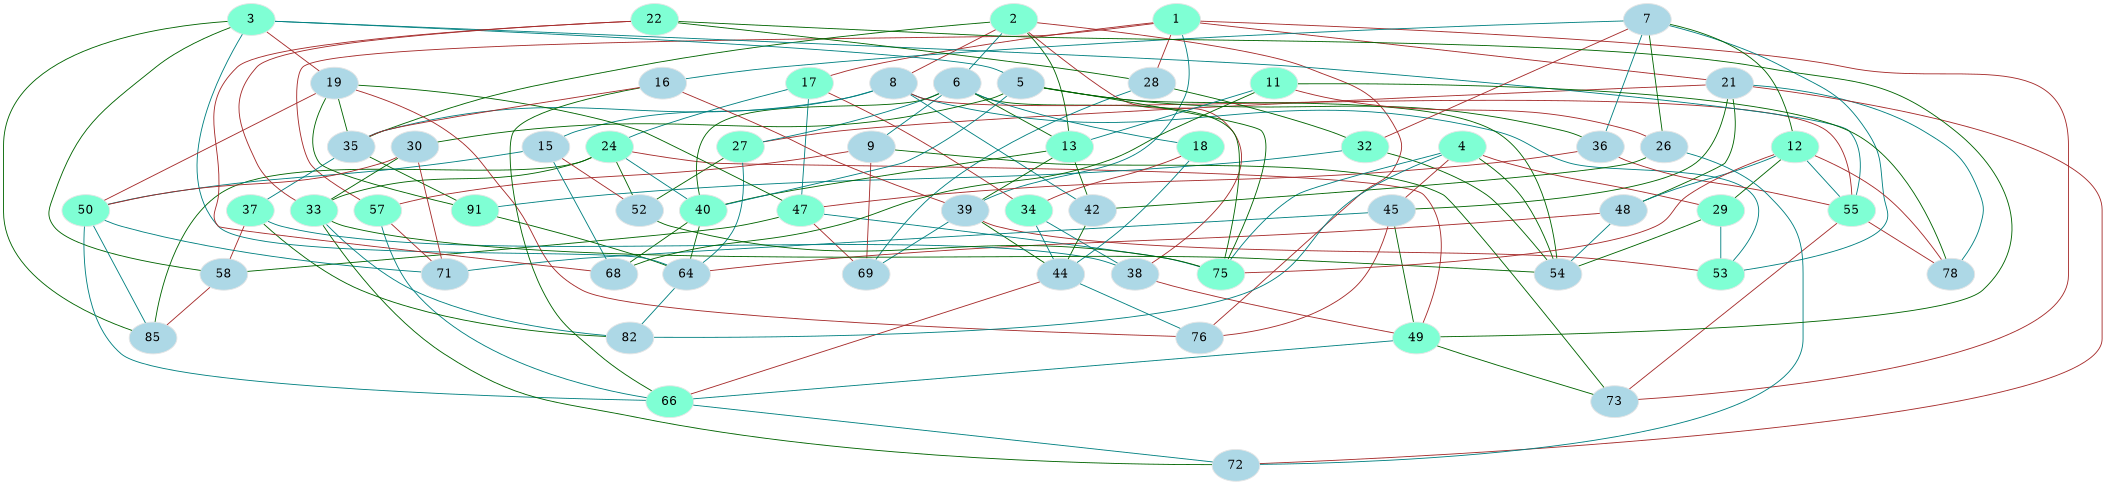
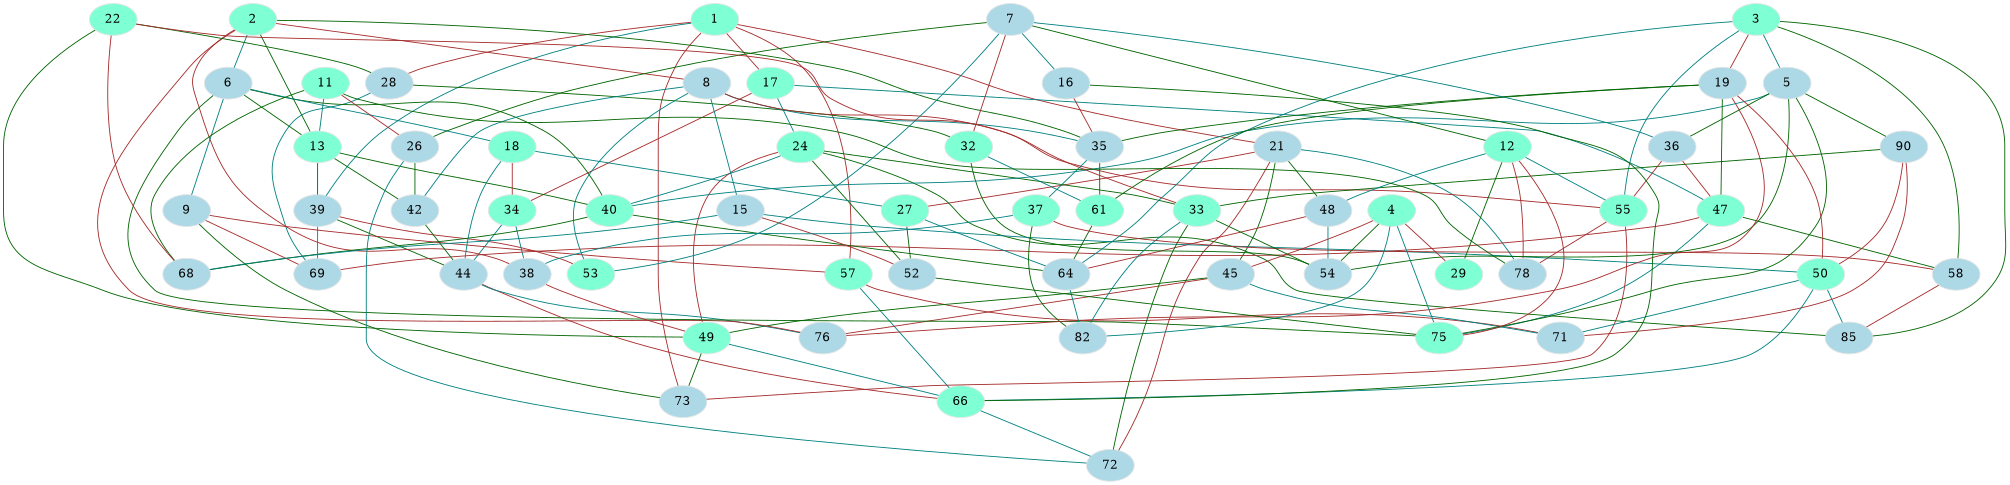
edge "6" -- "27": now "18" -- "27"
node "30": label "30" -> "90"
edge "16" -- "39": removed
node "91": label "91" -> "61"
edge "29" -- "54": removed
edge "29" -- "53": removed
